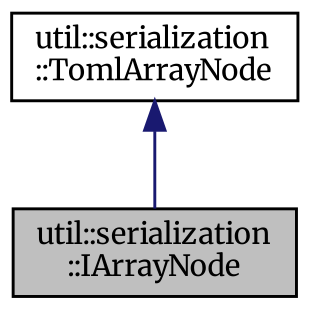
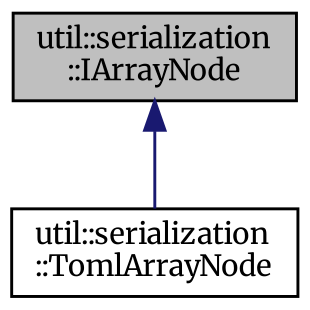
edge "util::serialization ::IArrayNode" -> "util::serialization ::TomlArrayNode": reversed
